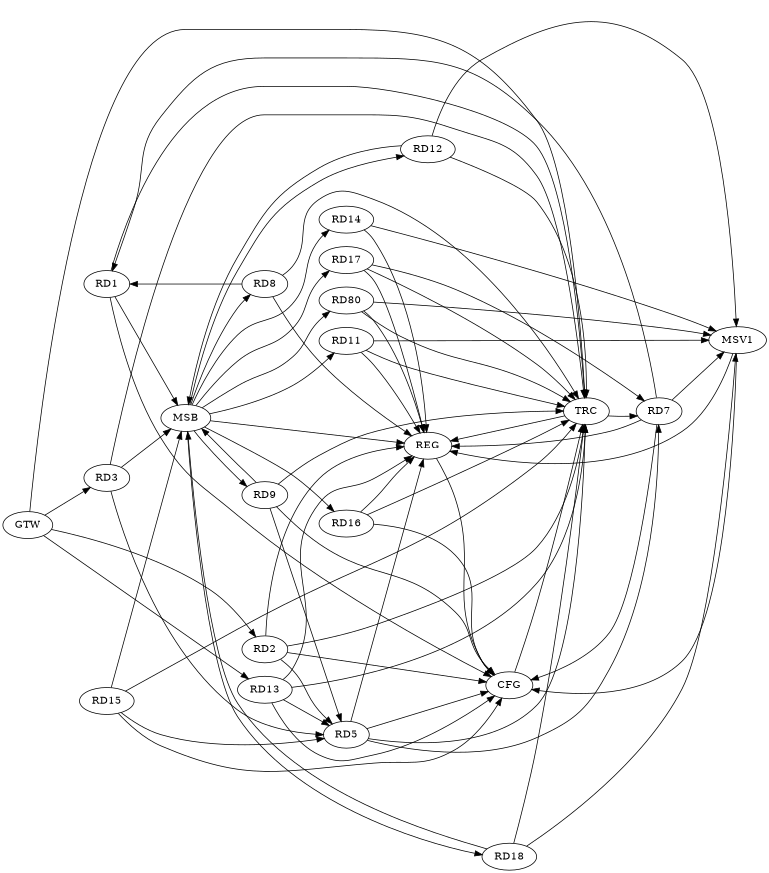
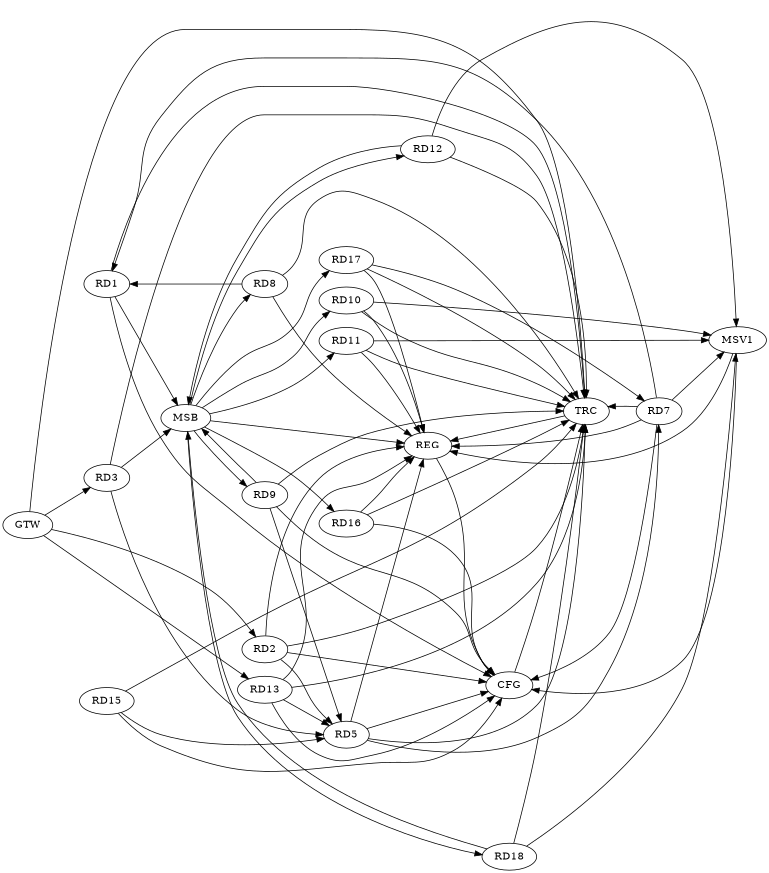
node "RD14": removed
node "RD80": label "RD80" -> "RD10"
edge "TRC" -> "RD7": reversed
edge "RD15" -> "MSB": removed
